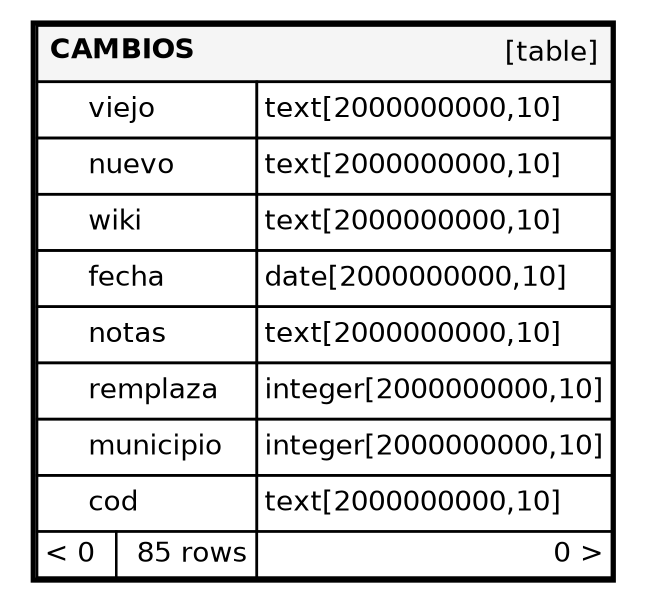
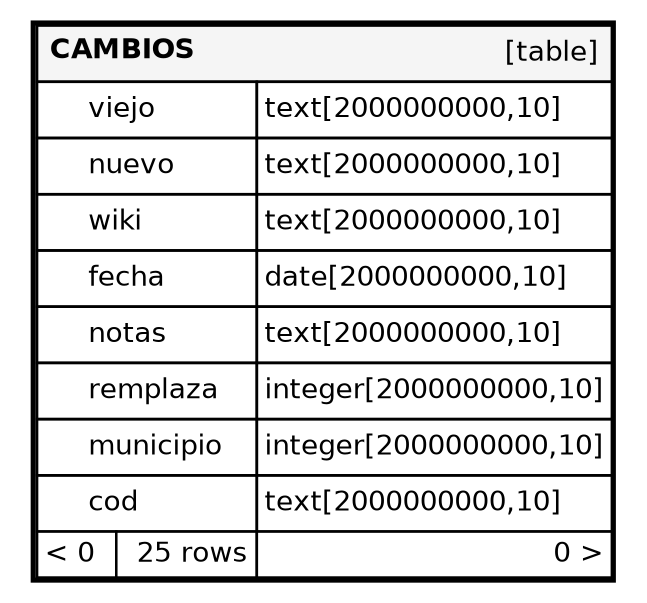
node "CAMBIOS": text "85 rows" -> "25 rows"
